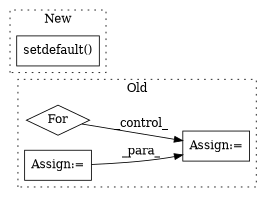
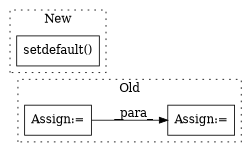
node "For": removed
